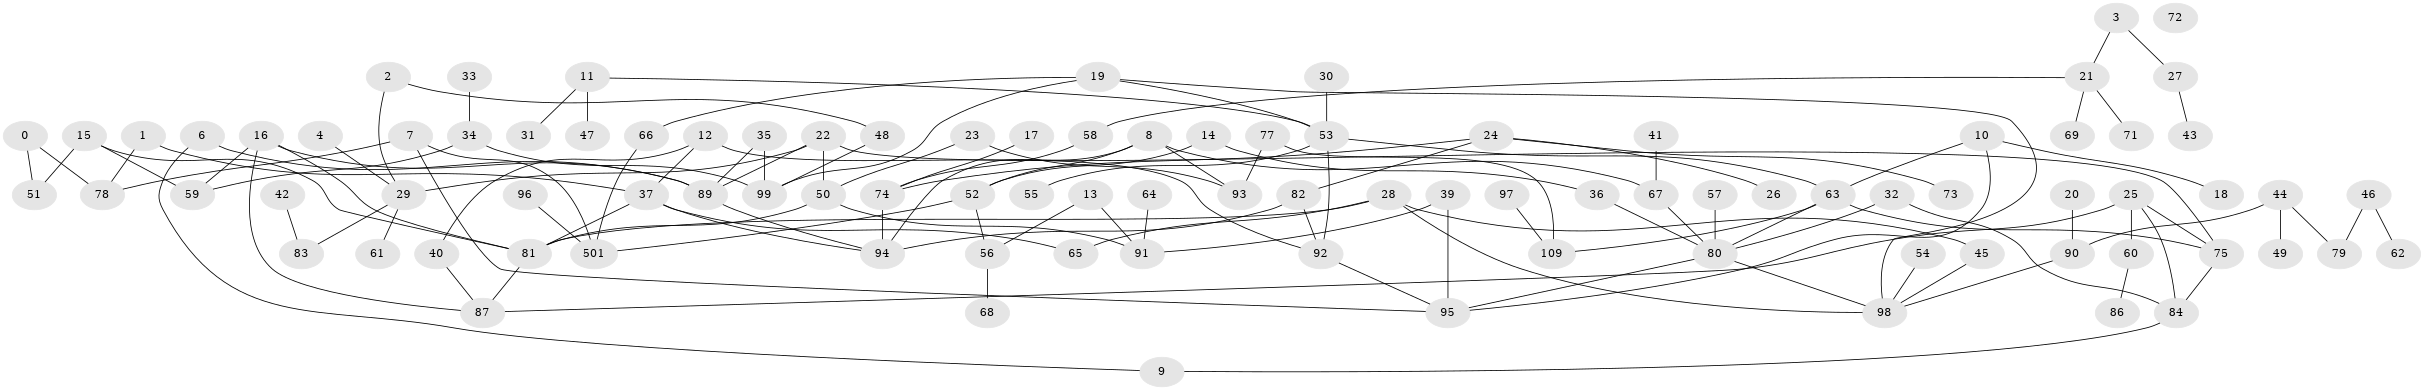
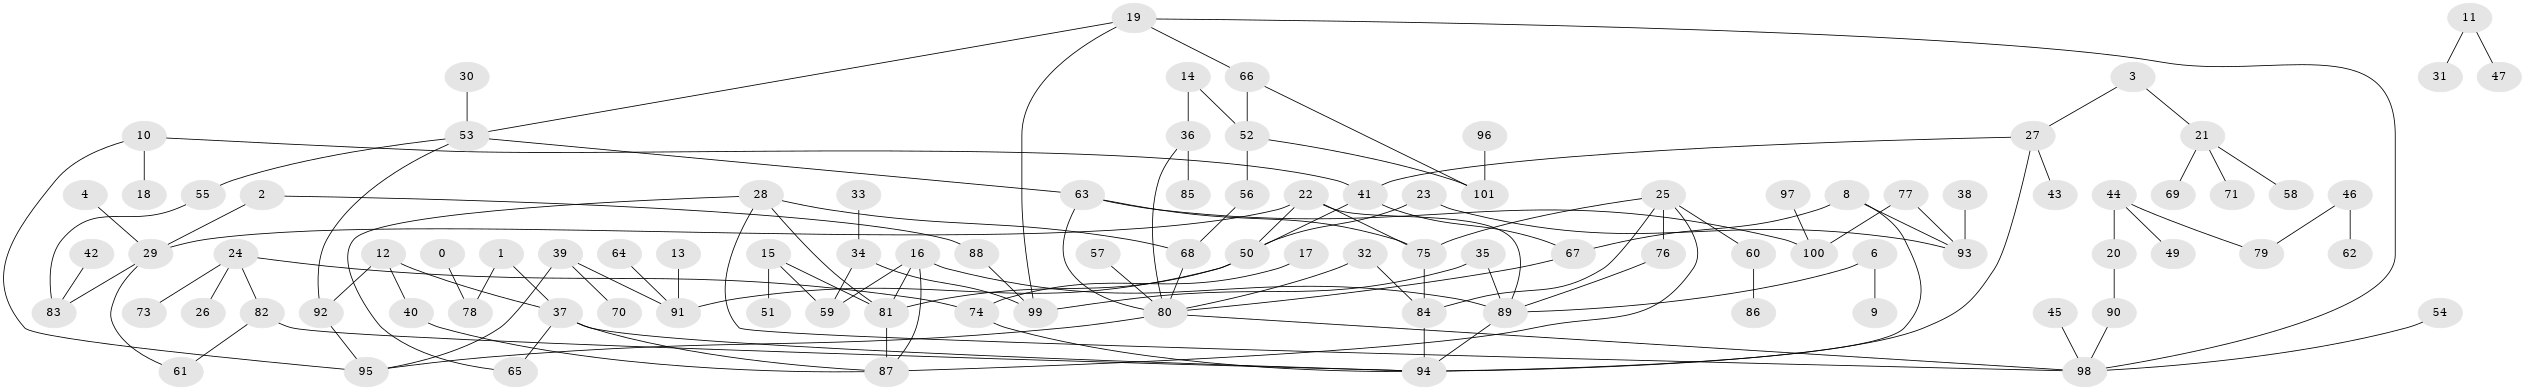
node "72": removed
edge "11" -- "53": removed
node "7": removed
node "48": label "48" -> "88"
edge "27" -- "41": added
edge "10" -- "63": now "10" -- "41"
edge "0" -- "51": removed
edge "58" -- "74": removed
edge "8" -- "52": now "66" -- "52"
node "85": added
node "38": added
edge "55" -- "83": added
edge "37" -- "81": now "37" -- "87"
edge "41" -- "50": added
edge "82" -- "92": now "82" -- "61"
edge "44" -- "90": now "44" -- "20"
edge "13" -- "56": removed
edge "28" -- "45": now "28" -- "68"
node "501": label "501" -> "101"
node "109": label "109" -> "100"
node "76": added
edge "68" -- "80": added
node "70": added
edge "27" -- "94": added
edge "84" -- "9": now "84" -- "94"
